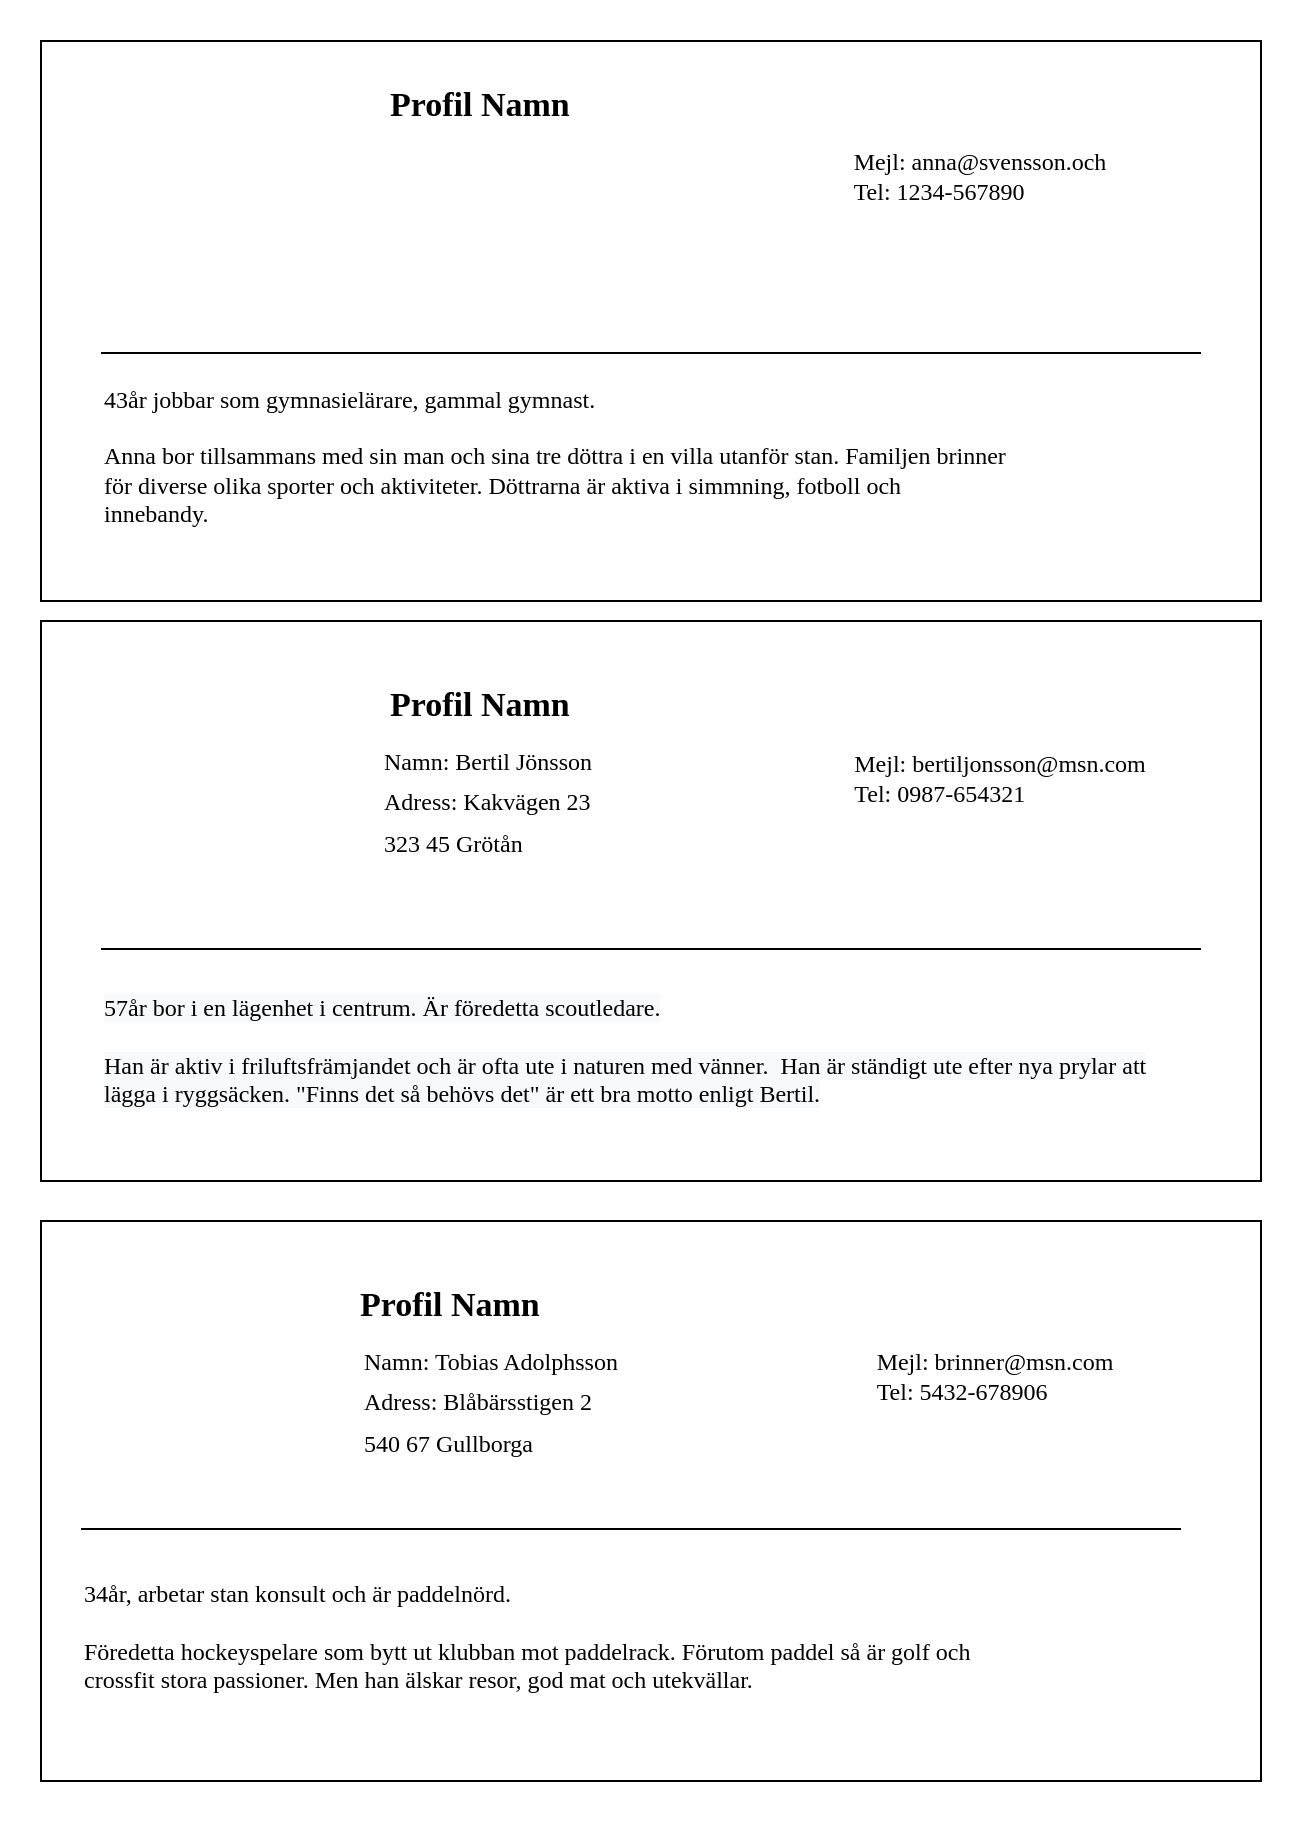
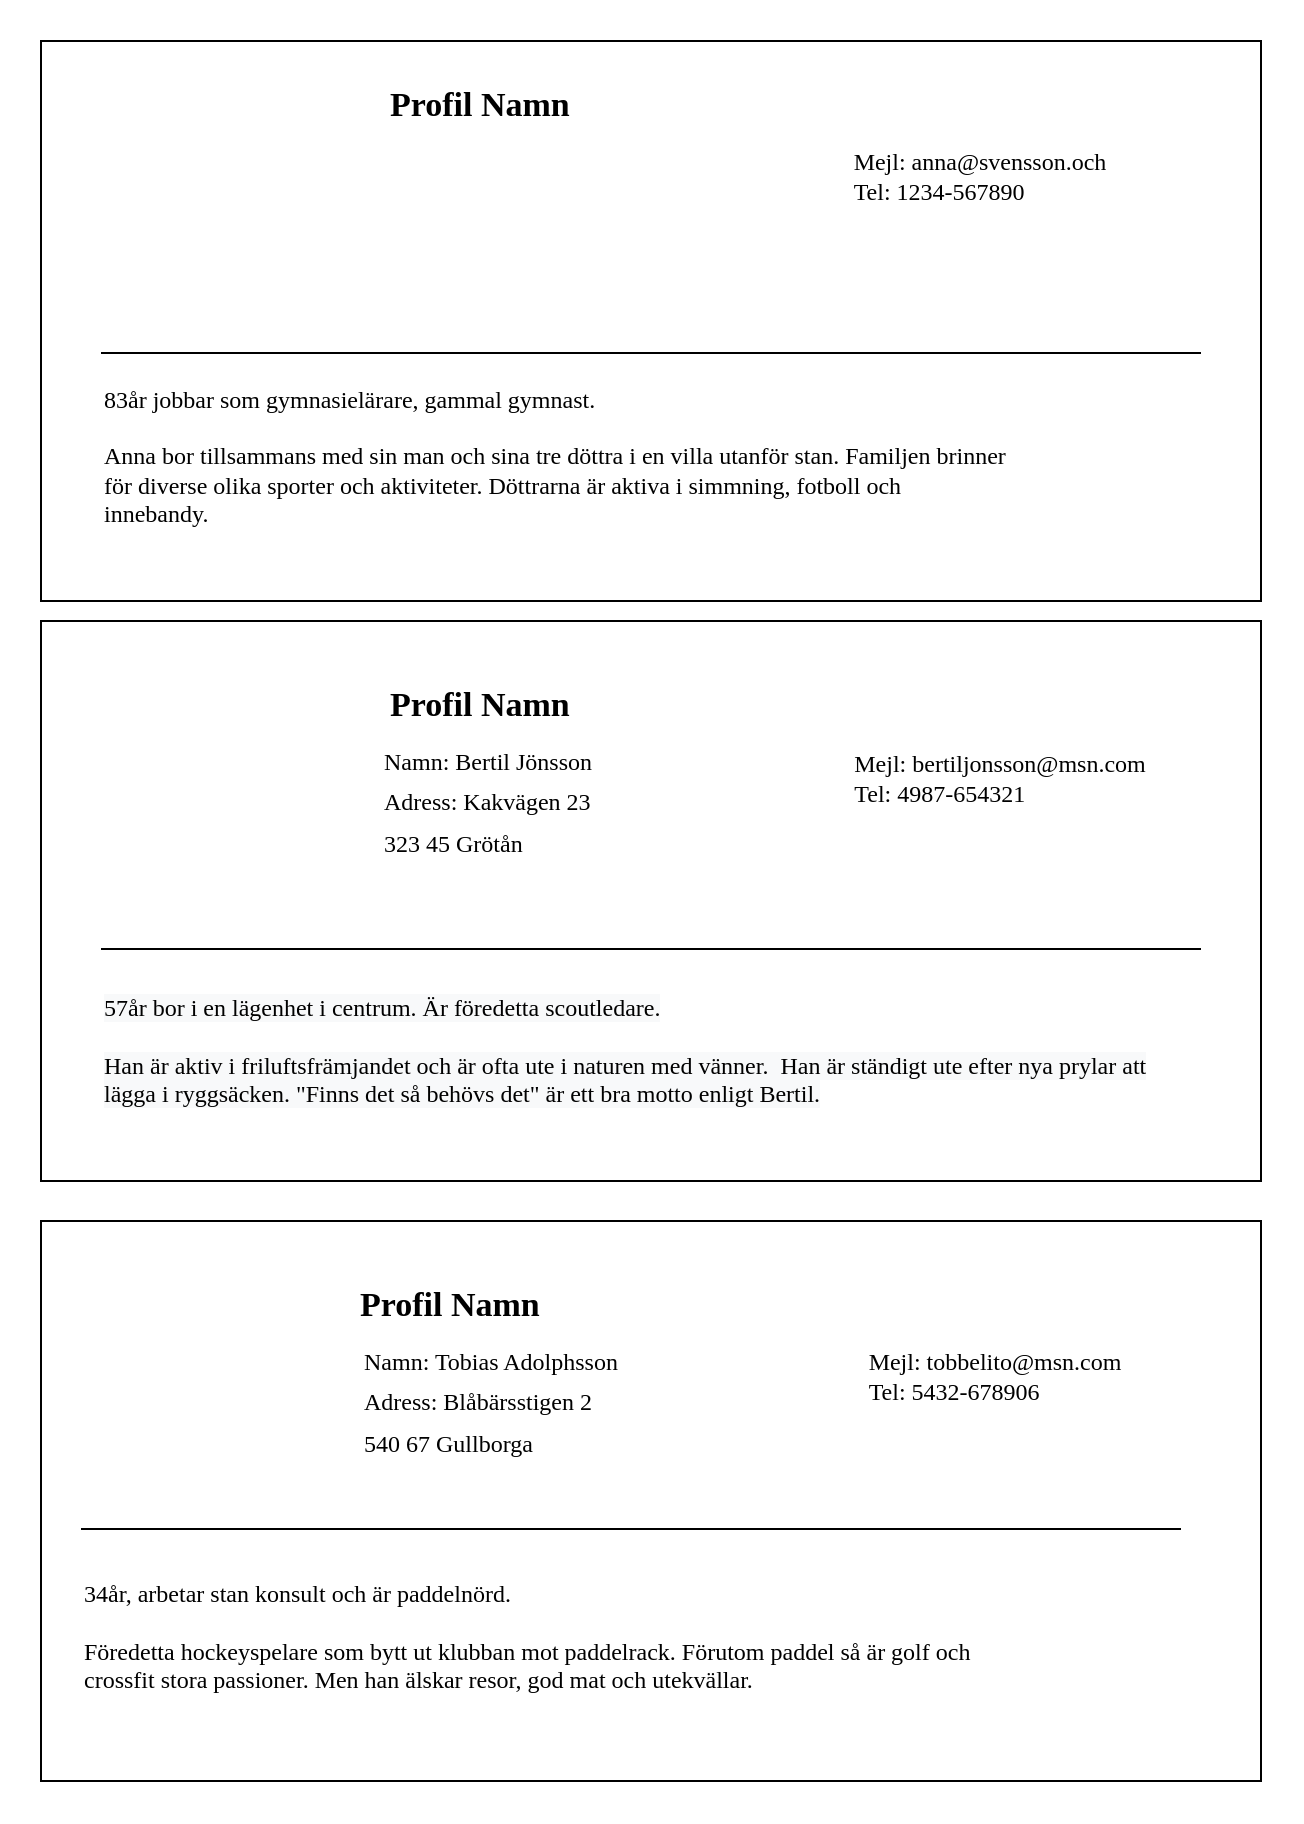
node "43år jobbar som gymnasielärare, gammal gymnast. Anna bor tillsammans med sin man och sina tre döttra i en villa utanför stan. Familjen brinner för diverse olika sporter och aktiviteter. Döttrarna är aktiva i simmning, fotboll och innebandy.": label "43år jobbar som gymnasielärare, gammal gymnast. Anna bor tillsammans med sin man och sina tre döttra i en villa utanför stan. Familjen brinner för diverse olika sporter och aktiviteter. Döttrarna är aktiva i simmning, fotboll och innebandy." -> "83år jobbar som gymnasielärare, gammal gymnast. Anna bor tillsammans med sin man och sina tre döttra i en villa utanför stan. Familjen brinner för diverse olika sporter och aktiviteter. Döttrarna är aktiva i simmning, fotboll och innebandy."
node "Mejl: bertiljonsson@msn.com Tel: 0987-654321": label "Mejl: bertiljonsson@msn.com Tel: 0987-654321" -> "Mejl: bertiljonsson@msn.com Tel: 4987-654321"
node "Mejl: brinner@msn.com Tel: 5432-678906": label "Mejl: brinner@msn.com Tel: 5432-678906" -> "Mejl: tobbelito@msn.com Tel: 5432-678906"
